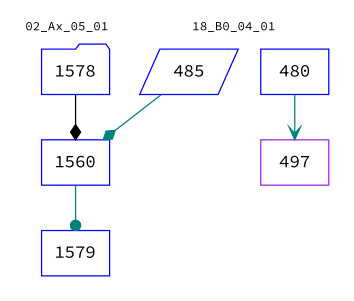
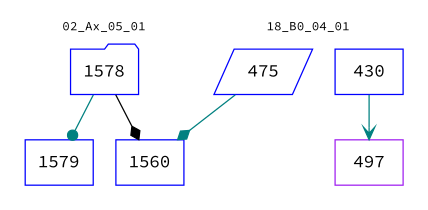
node "485": label "485" -> "475"
node "480": label "480" -> "430"
edge "1560" -> "1579": now "1578" -> "1579"
